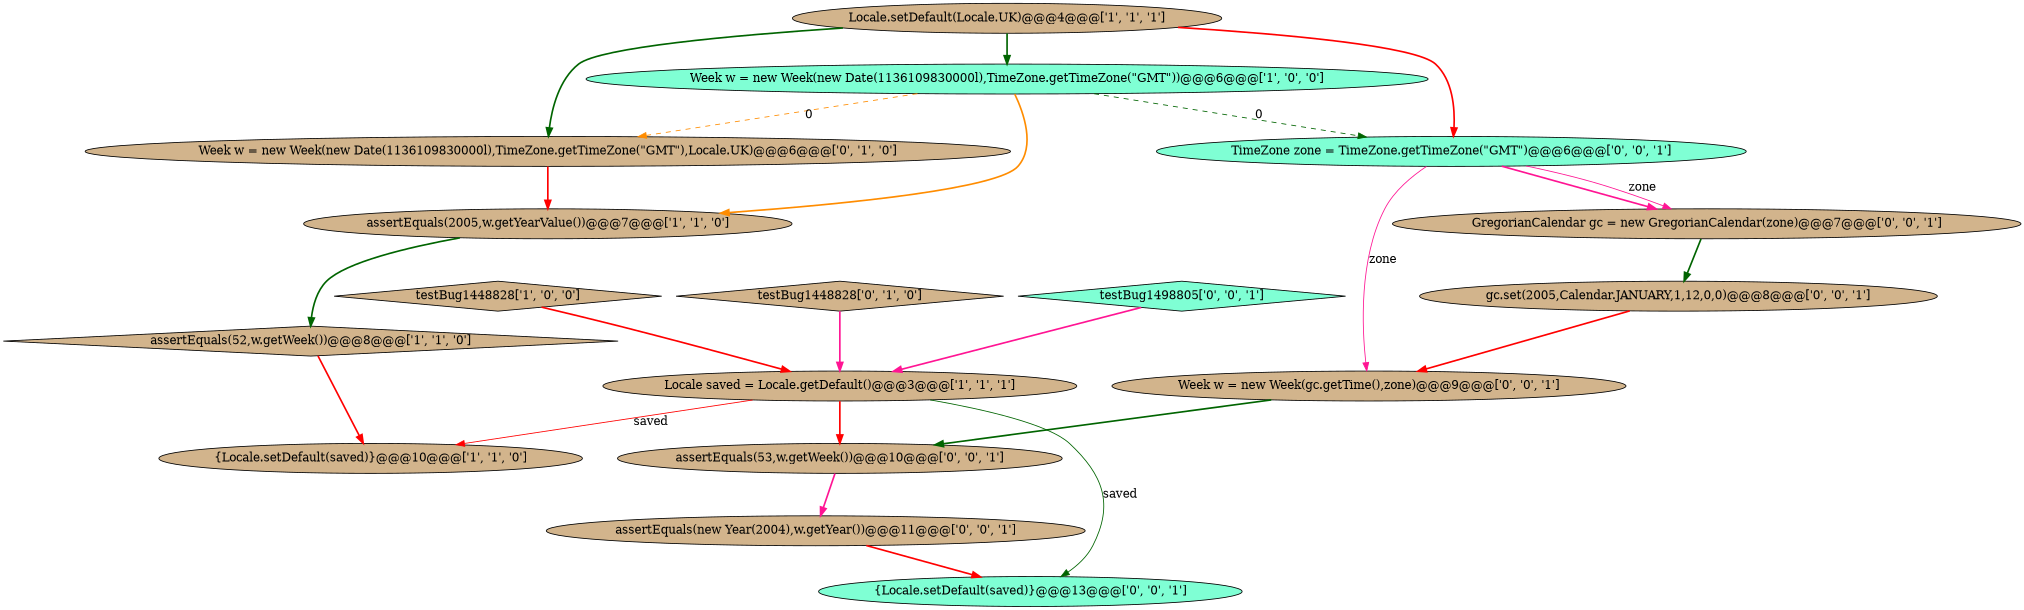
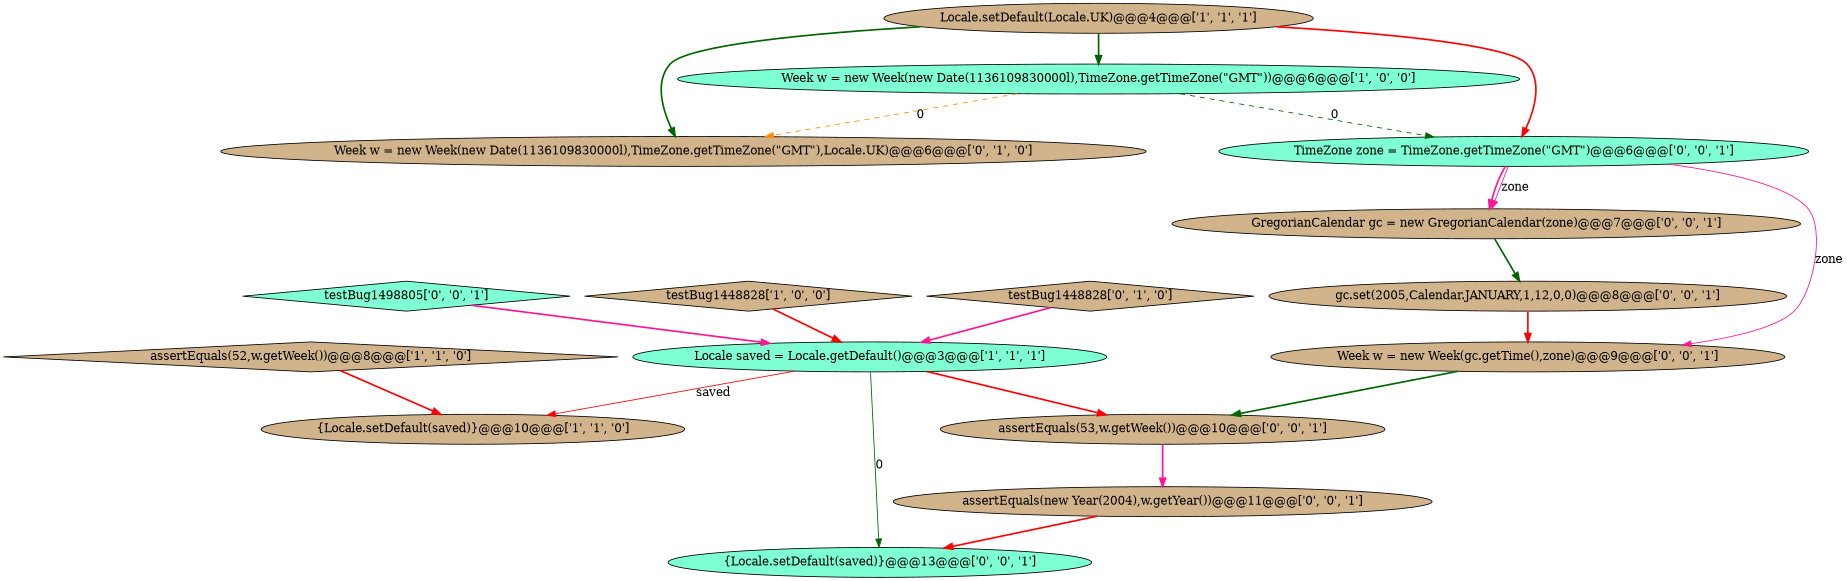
node "assertEquals(2005,w.getYearValue())@@@7@@@['1', '1', '0']": removed
node "Locale saved = Locale.getDefault()@@@3@@@['1', '1', '1']": fillcolor tan -> aquamarine
edge "Locale saved = Locale.getDefault()@@@3@@@['1', '1', '1']" -> "{Locale.setDefault(saved)}@@@13@@@['0', '0', '1']": label "saved" -> "0"
